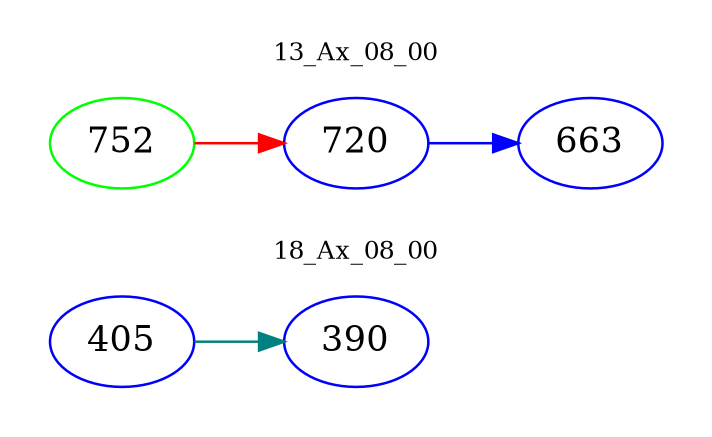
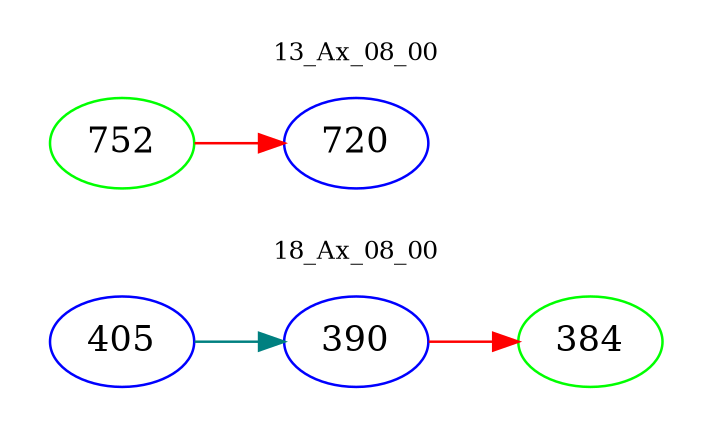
node "663": removed
node "384": added
